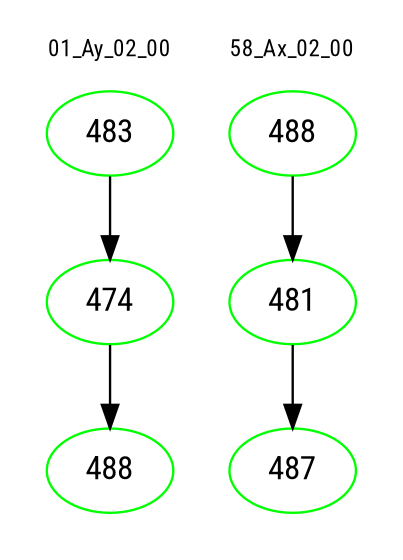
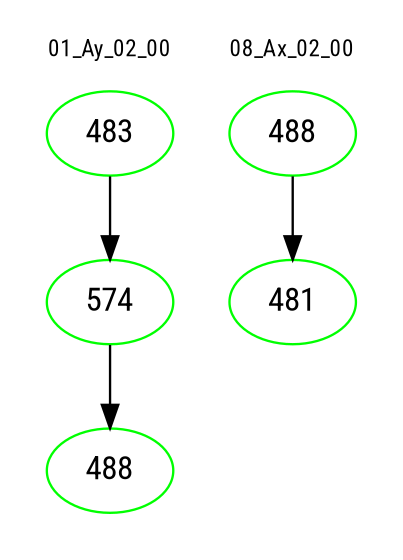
cluster "58_Ax_02_00": label "58_Ax_02_00" -> "08_Ax_02_00"
node "474": label "474" -> "574"
node "487": removed
